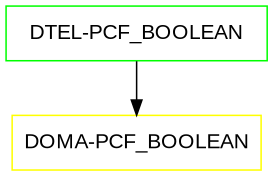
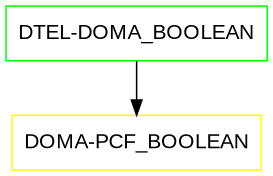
node "DTEL-PCF_BOOLEAN": label "DTEL-PCF_BOOLEAN" -> "DTEL-DOMA_BOOLEAN"
